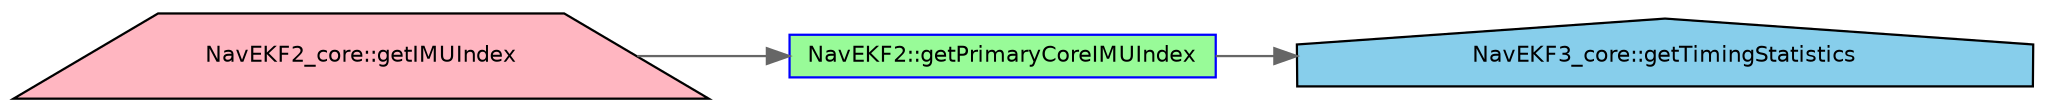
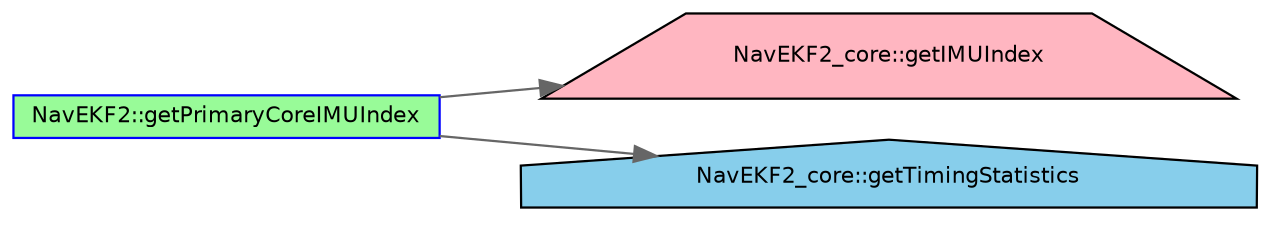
edge "NavEKF2_core::getIMUIndex" -> "NavEKF2::getPrimaryCoreIMUIndex": reversed
node "NavEKF3_core::getTimingStatistics": label "NavEKF3_core::getTimingStatistics" -> "NavEKF2_core::getTimingStatistics"
